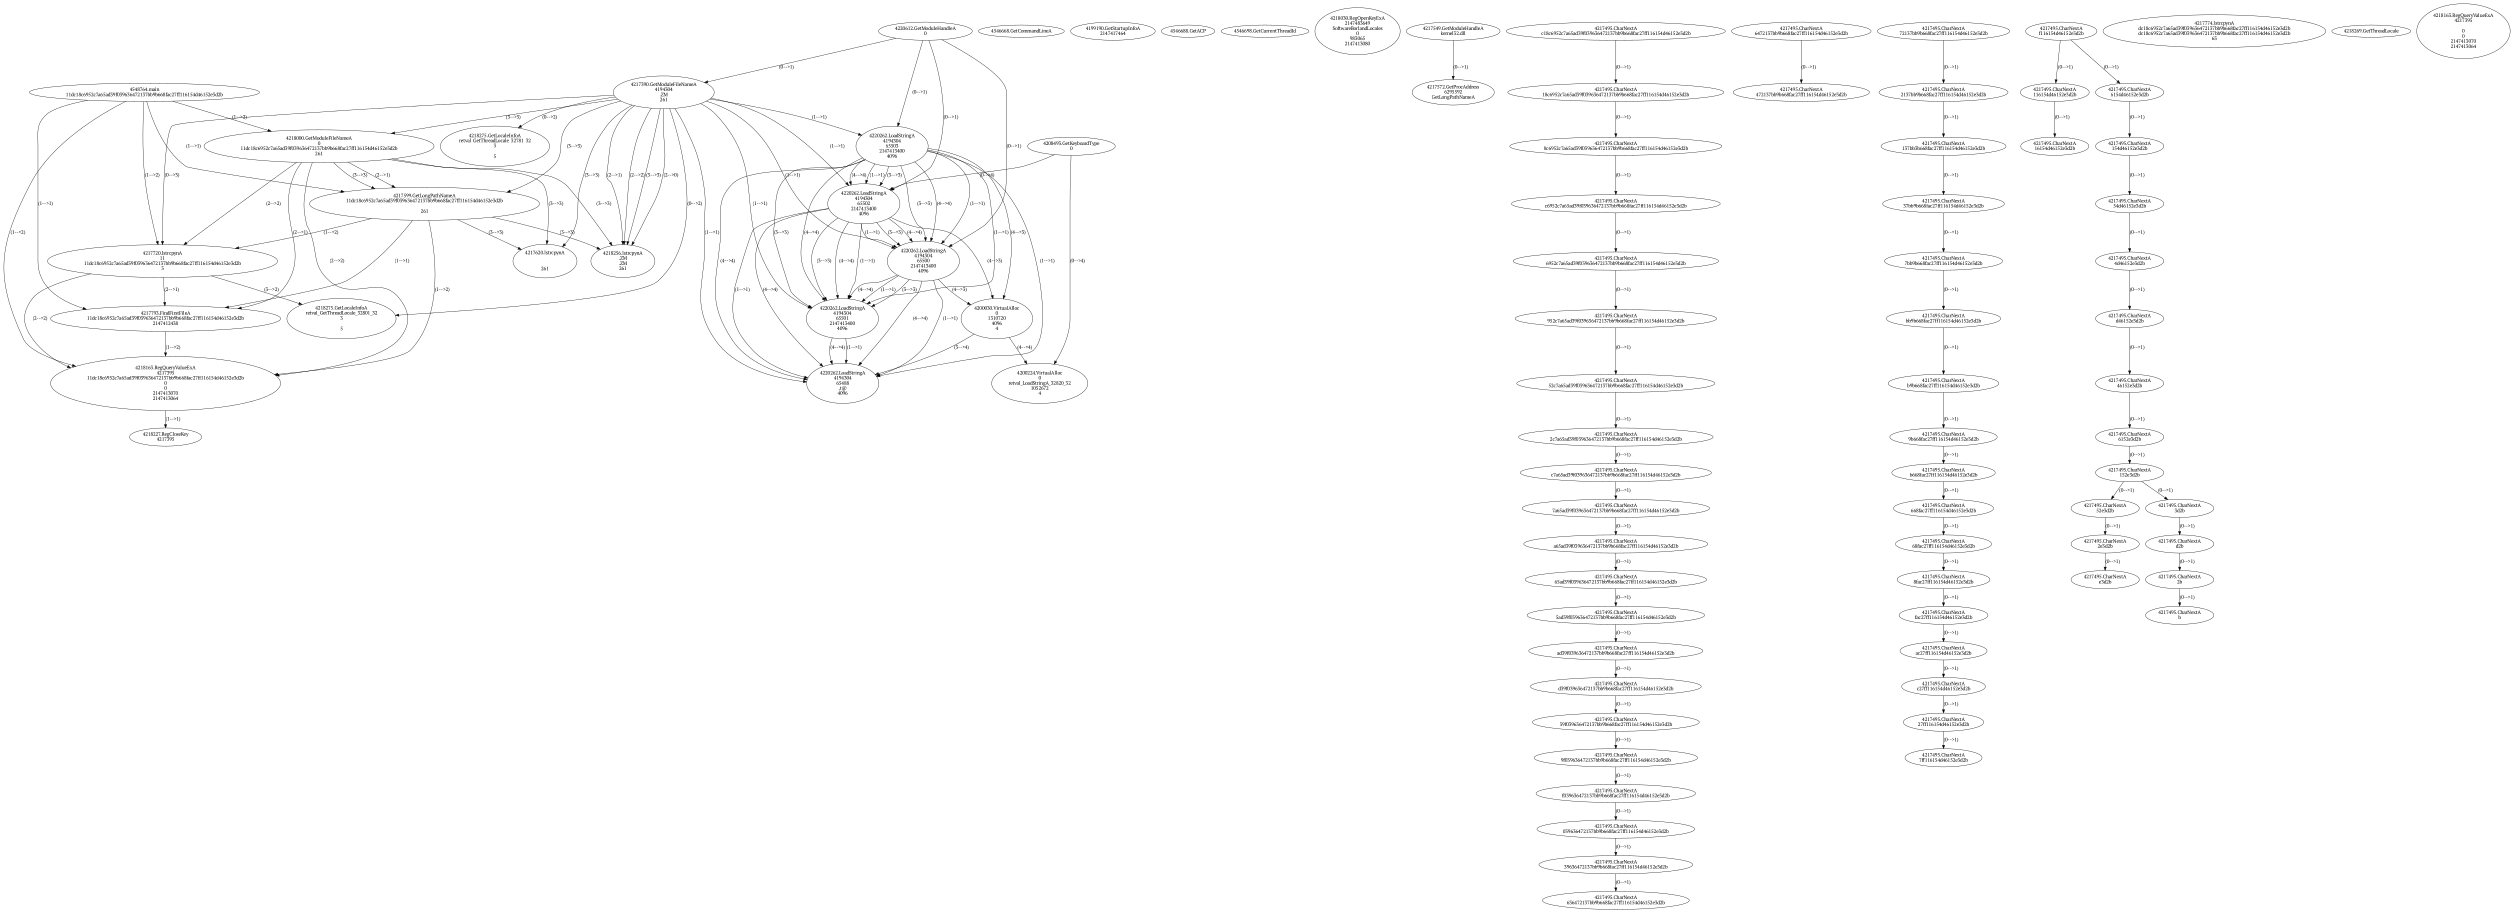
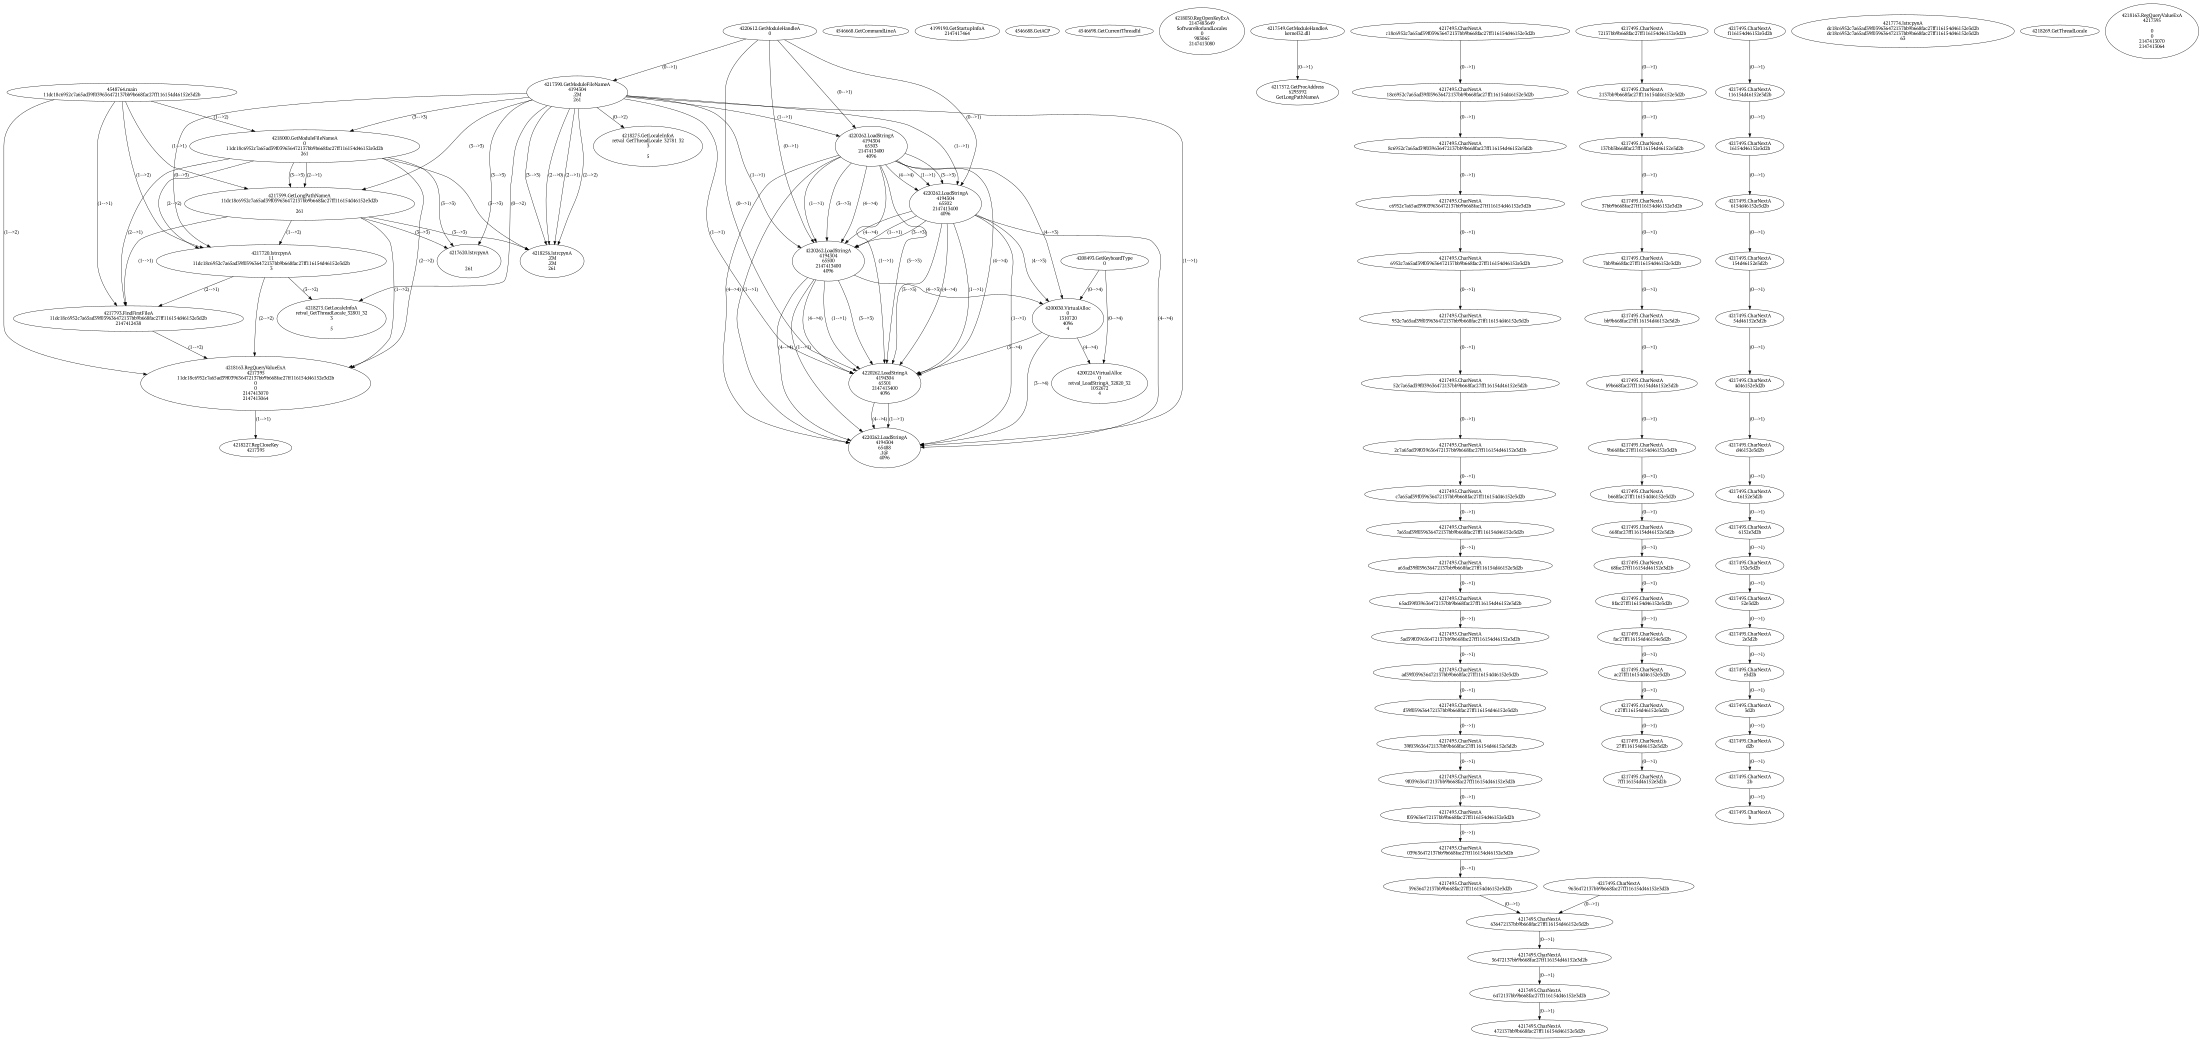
edge "4217495.CharNextA f116154d46152e3d2b" -> "4217495.CharNextA 6154d46152e3d2b": now "4217495.CharNextA 16154d46152e3d2b" -> "4217495.CharNextA 6154d46152e3d2b"
edge "4208493.GetKeyboardType 0" -> "4220262.LoadStringA 4194304 65502 2147413400 4096": now "4208493.GetKeyboardType 0" -> "4200030.VirtualAlloc 0 1310720 4096 4"
edge "4220612.GetModuleHandleA 0" -> "4220262.LoadStringA 4194304 65501 2147413400 4096": added, label "(0-->1)"
edge "4200030.VirtualAlloc 0 1310720 4096 4" -> "4220262.LoadStringA 4194304 65501 2147413400 4096": added, label "(3-->4)"
edge "4217495.CharNextA 152e3d2b" -> "4217495.CharNextA 3d2b": now "4217495.CharNextA e3d2b" -> "4217495.CharNextA 3d2b"
node "4217495.CharNextA fac27ff116154d46152e3d2b": label "4217495.CharNextA fac27ff116154d46152e3d2b" -> "4217495.CharNextA fac27ff116154d46154e3d2b"
node "4217495.CharNextA 9636472137bb9b668fac27ff116154d46152e3d2b": added
node "4217495.CharNextA 36472137bb9b668fac27ff116154d46152e3d2b": added
